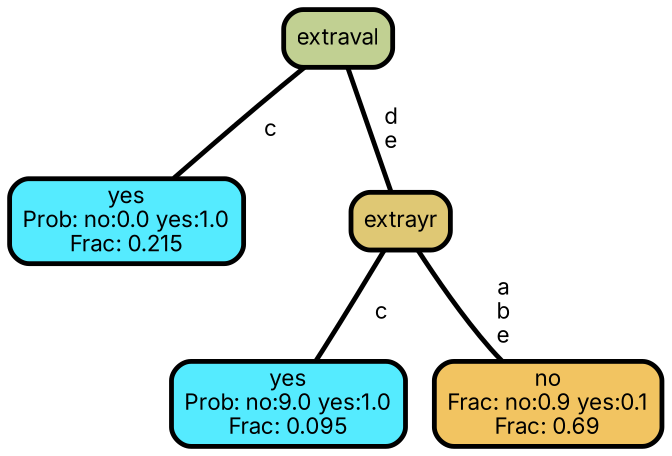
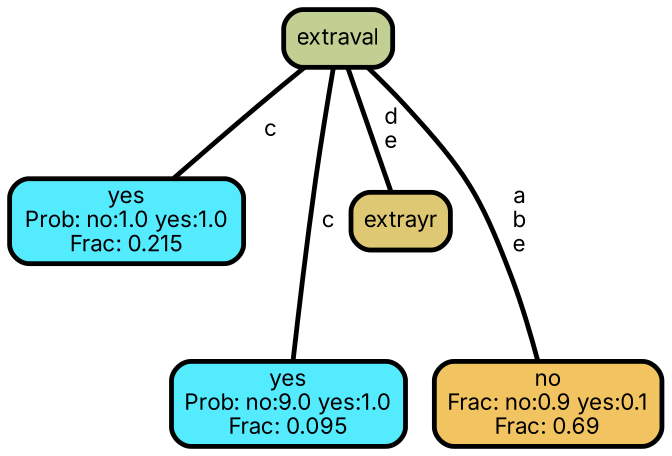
node "yes Prob: no:0.0 yes:1.0 Frac: 0.215": label "yes Prob: no:0.0 yes:1.0 Frac: 0.215" -> "yes Prob: no:1.0 yes:1.0 Frac: 0.215"
edge "extrayr" -- "yes Prob: no:9.0 yes:1.0 Frac: 0.095": now "extraval" -- "yes Prob: no:9.0 yes:1.0 Frac: 0.095"
edge "extrayr" -- "no Frac: no:0.9 yes:0.1 Frac: 0.69": now "extraval" -- "no Frac: no:0.9 yes:0.1 Frac: 0.69"
